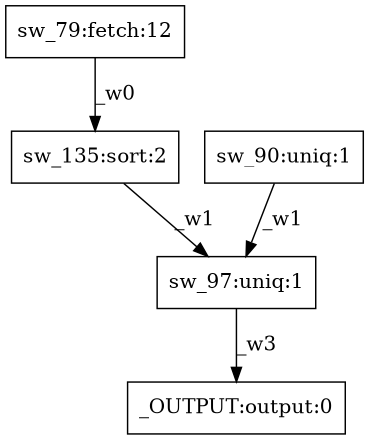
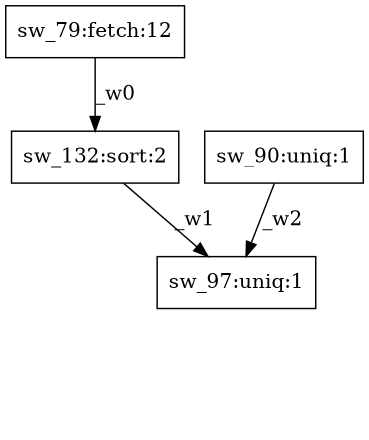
node "sw_135:sort:2": label "sw_135:sort:2" -> "sw_132:sort:2"
edge "sw_90:uniq:1" -> "sw_97:uniq:1": label "_w1" -> "_w2"
node "_OUTPUT:output:0": removed
